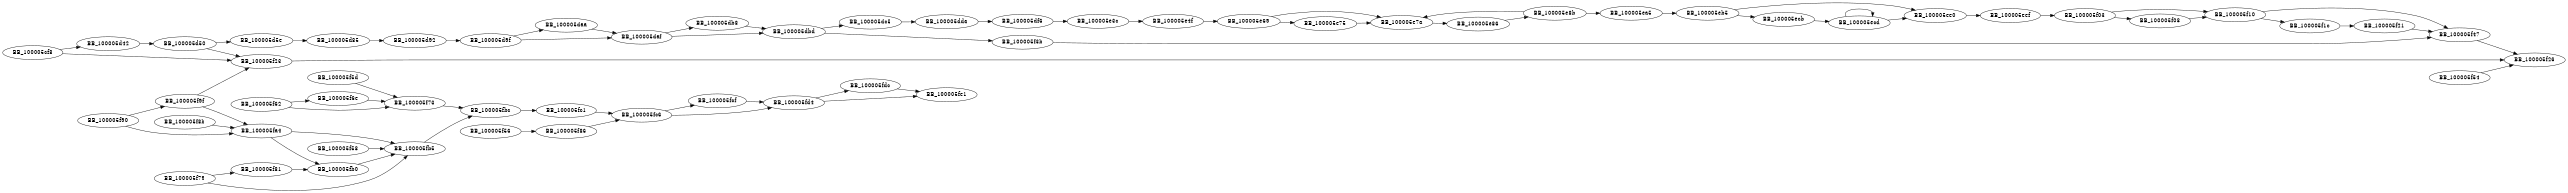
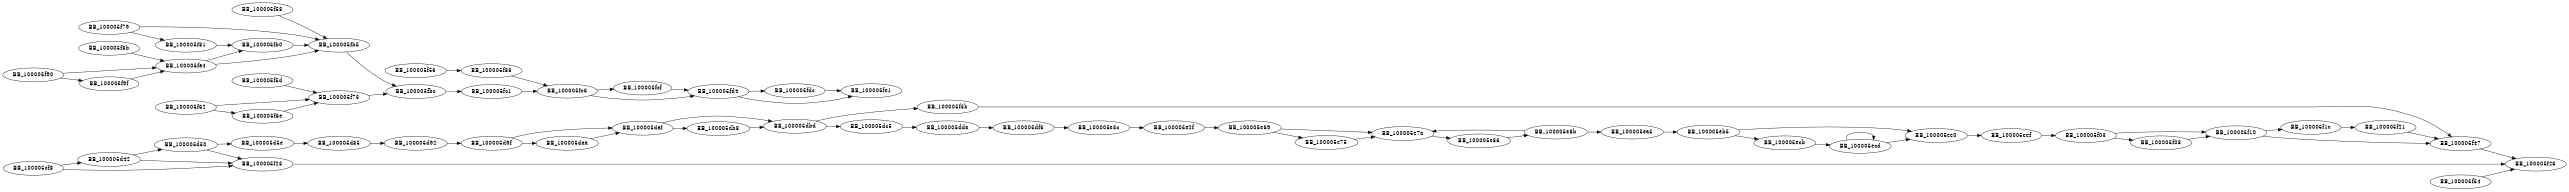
node "BB_100005e4f": label "BB_100005e4f" -> "BB_100005e2f"
edge "BB_100005f9f" -> "BB_100005f23": now "BB_100005d42" -> "BB_100005f23"
